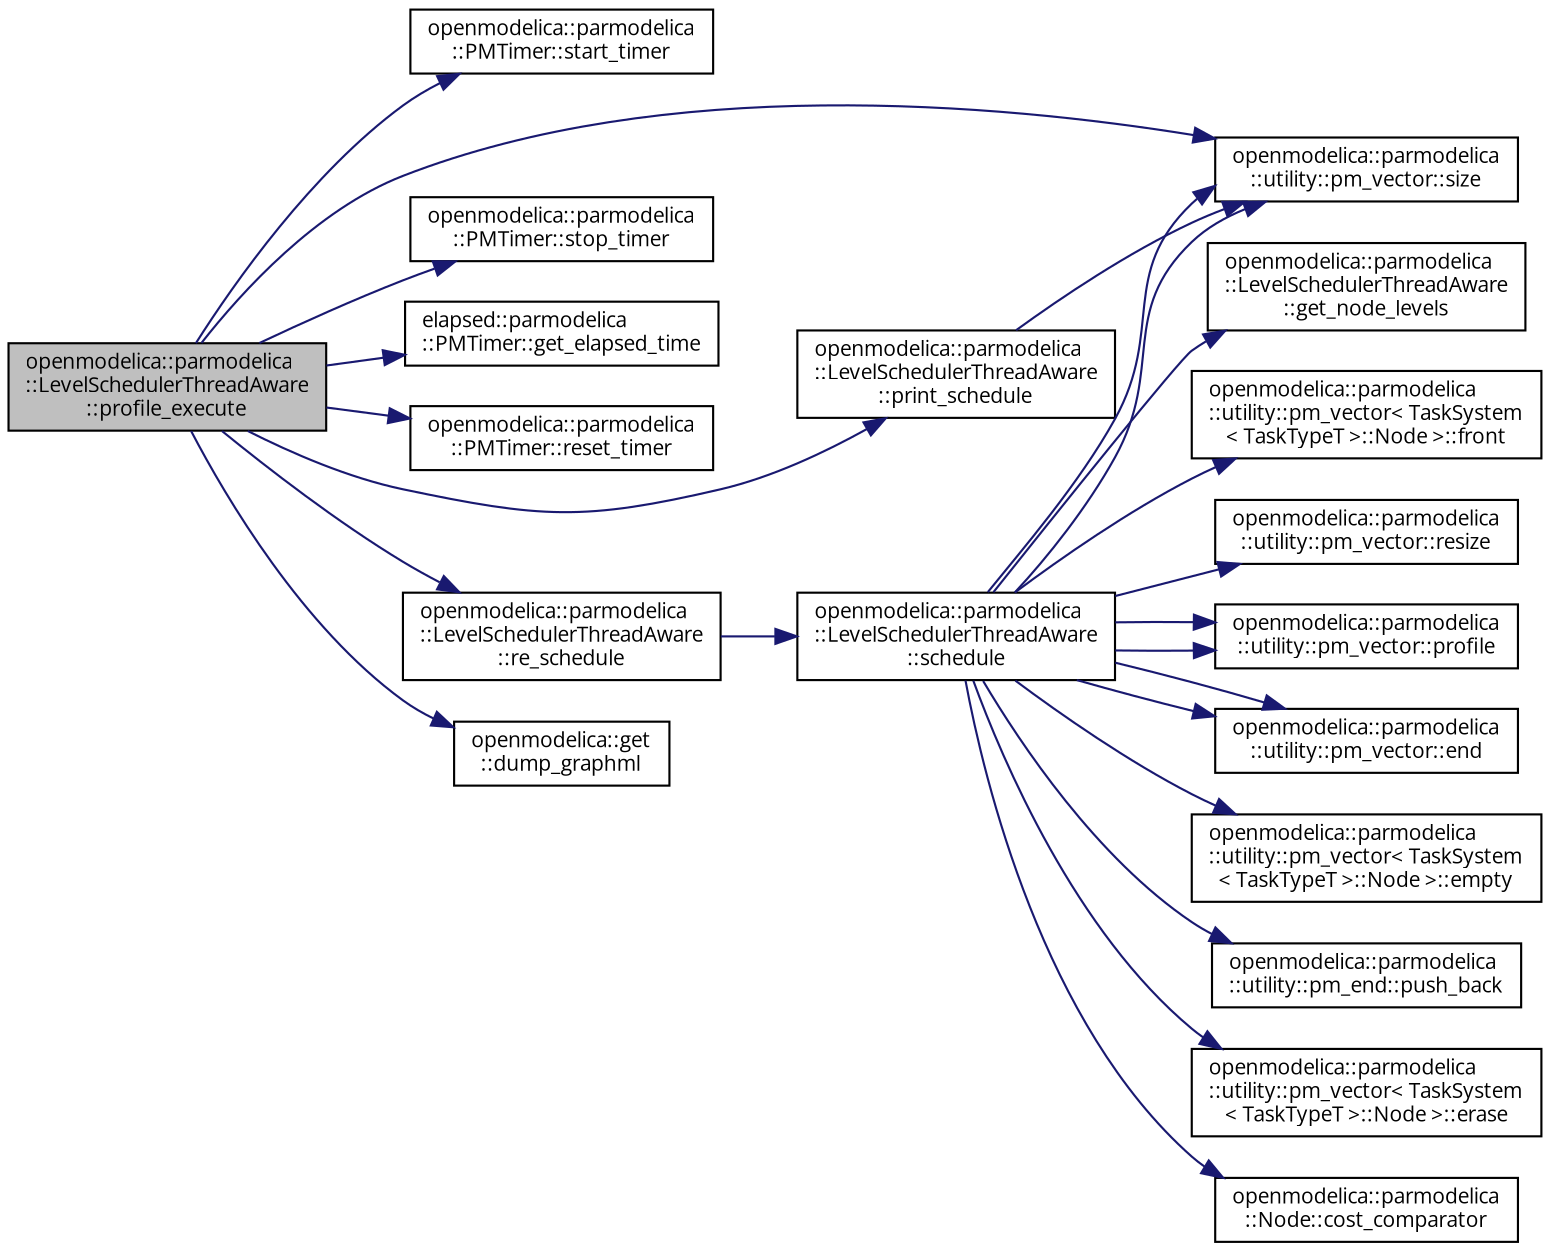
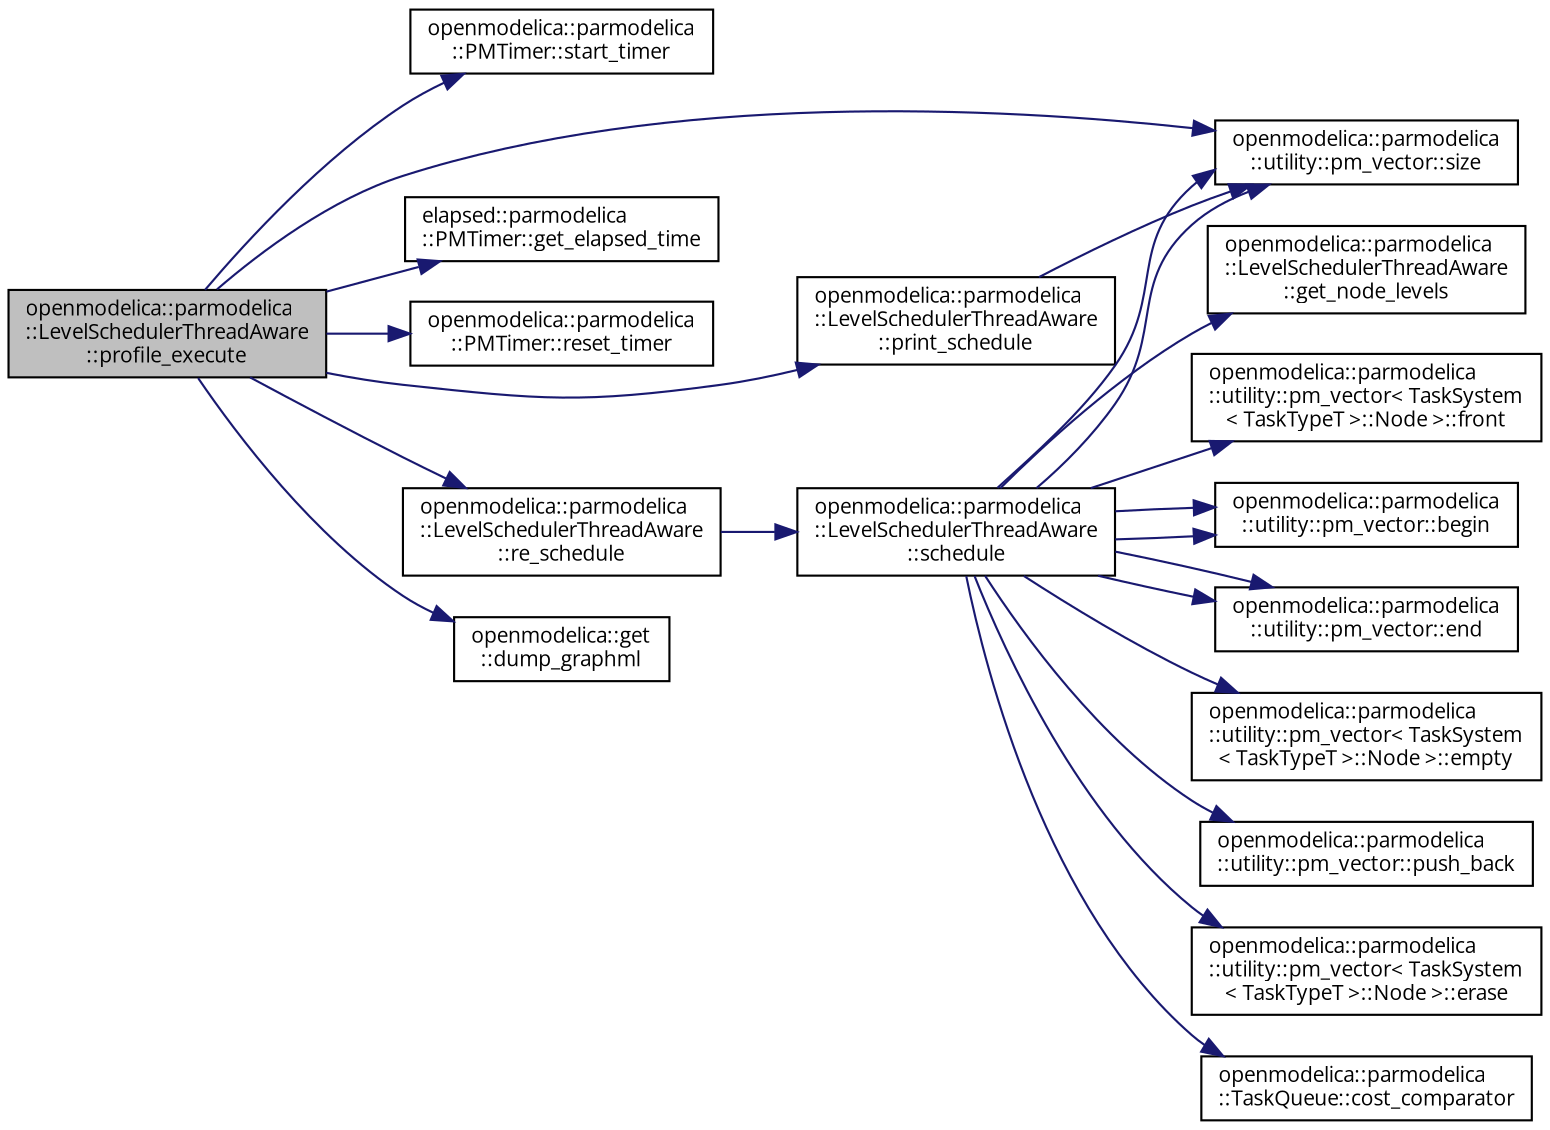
node "openmodelica::parmodelica ::PMTimer::stop_timer": removed
node "openmodelica::parmodelica ::utility::pm_vector::resize": removed
node "openmodelica::parmodelica ::utility::pm_vector::profile": label "openmodelica::parmodelica ::utility::pm_vector::profile" -> "openmodelica::parmodelica ::utility::pm_vector::begin"
node "openmodelica::parmodelica ::utility::pm_end::push_back": label "openmodelica::parmodelica ::utility::pm_end::push_back" -> "openmodelica::parmodelica ::utility::pm_vector::push_back"
node "openmodelica::parmodelica ::Node::cost_comparator": label "openmodelica::parmodelica ::Node::cost_comparator" -> "openmodelica::parmodelica ::TaskQueue::cost_comparator"
